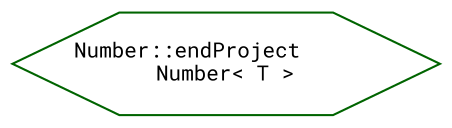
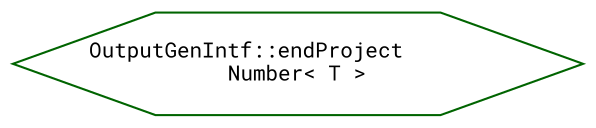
node "Number::endProject Number< T >": label "Number::endProject Number< T >" -> "OutputGenIntf::endProject Number< T >"
